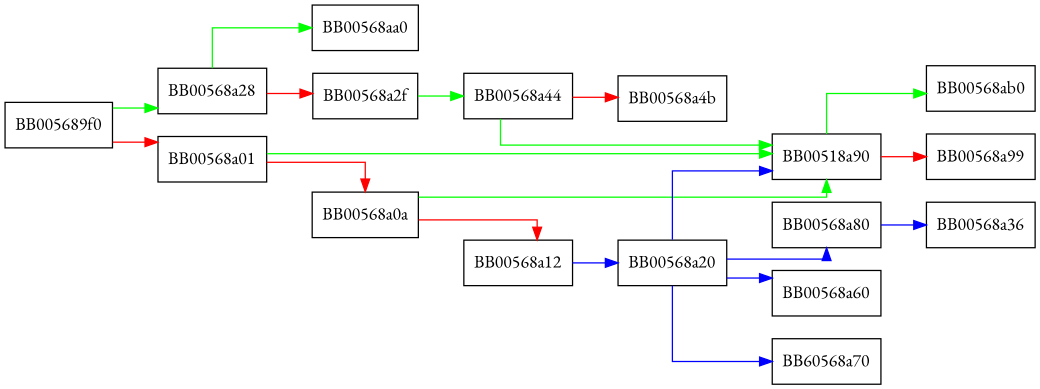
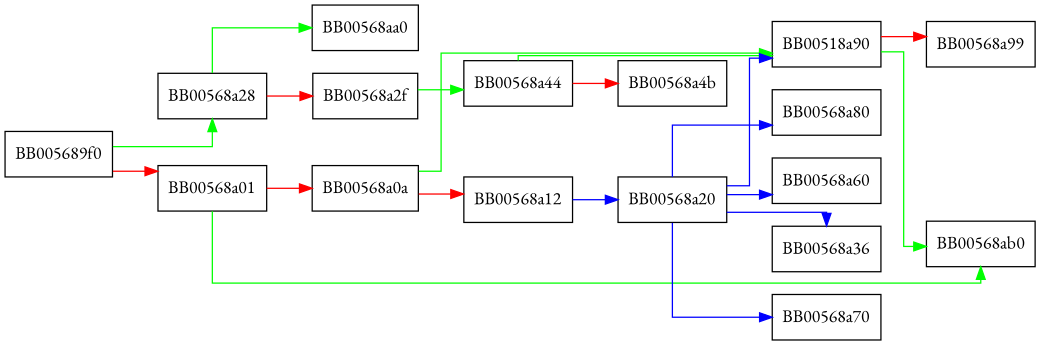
edge "BB00568a01" -> "BB00518a90": now "BB00568a01" -> "BB00568ab0"
edge "BB00568a80" -> "BB00568a36": now "BB00568a20" -> "BB00568a36"
node "BB60568a70": label "BB60568a70" -> "BB00568a70"
